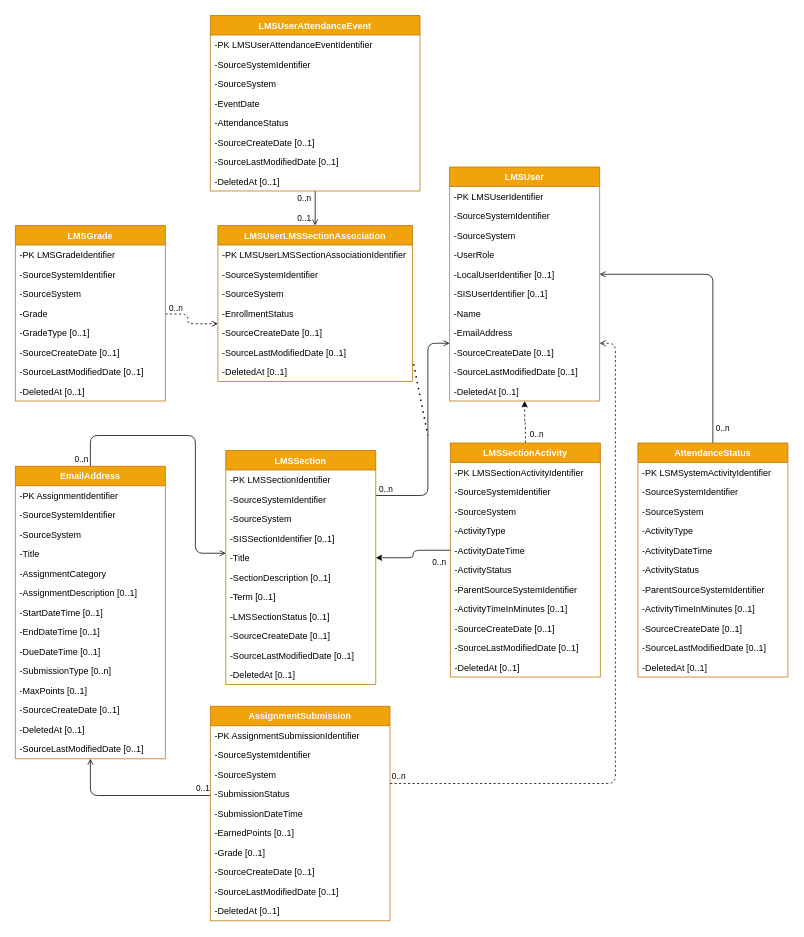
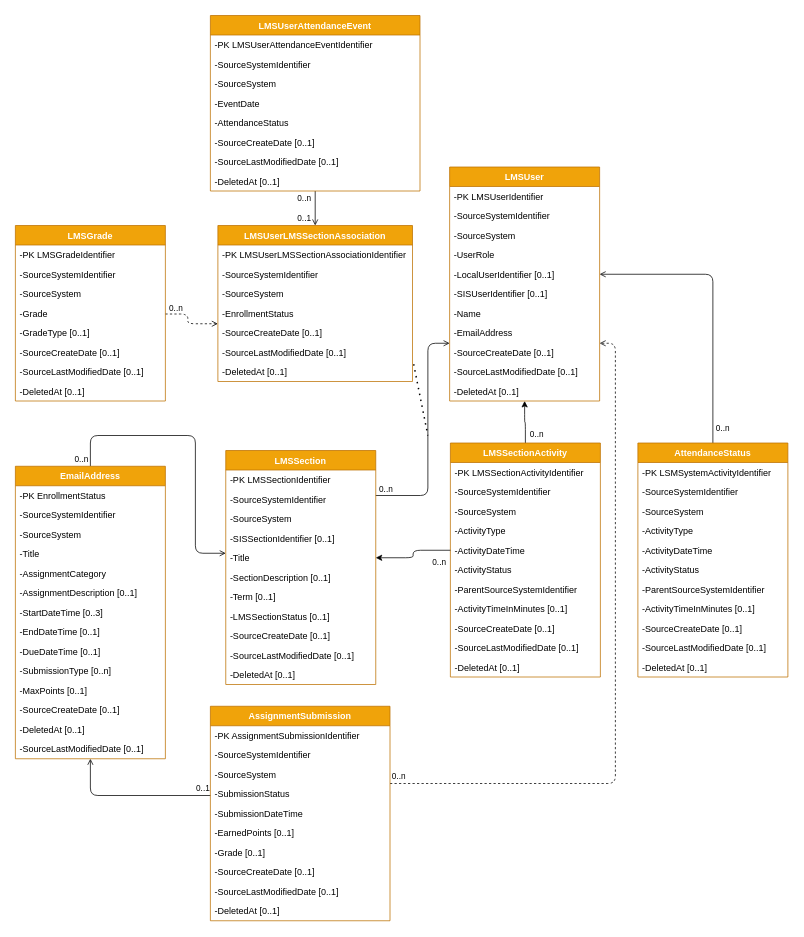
edge "LMSSectionActivity" -> "LMSUser": style dashed -> solid
node "-PK AssignmentIdentifier": label "-PK AssignmentIdentifier" -> "-PK EnrollmentStatus"
node "-StartDateTime [0..1]": label "-StartDateTime [0..1]" -> "-StartDateTime [0..3]"
